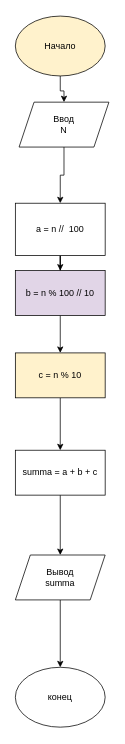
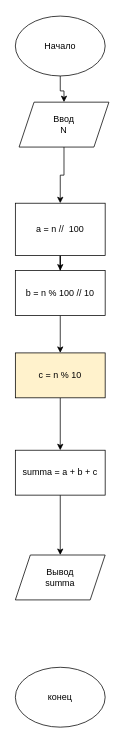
node "Начало": fillcolor #fff2cc -> #ffffff
node "b = n % 100 // 10": fillcolor #e1d5e7 -> #ffffff
edge "Вывод summa" -> "конец": removed
